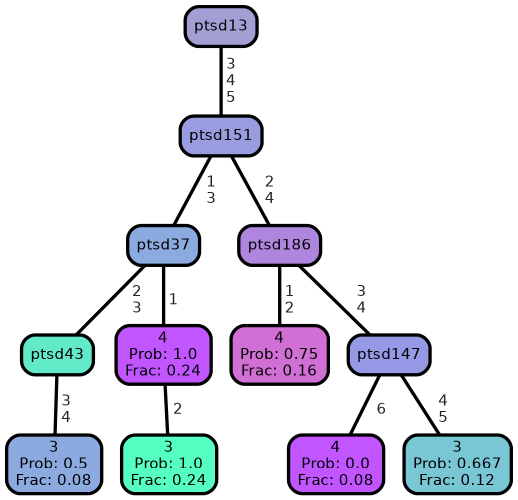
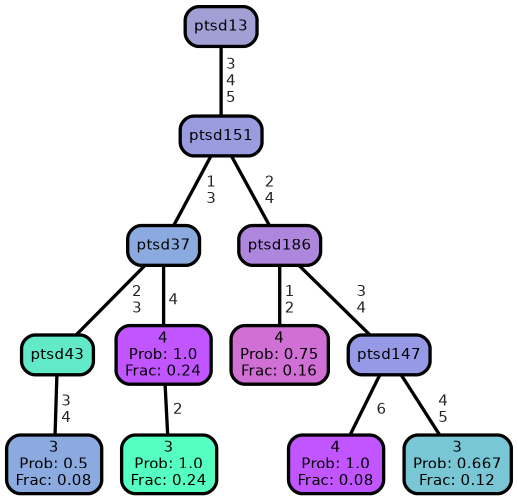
edge "ptsd37" -- "4 Prob: 1.0 Frac: 0.24": label " 1" -> " 4"
node "4 Prob: 0.0 Frac: 0.08": label "4 Prob: 0.0 Frac: 0.08" -> "4 Prob: 1.0 Frac: 0.08"
